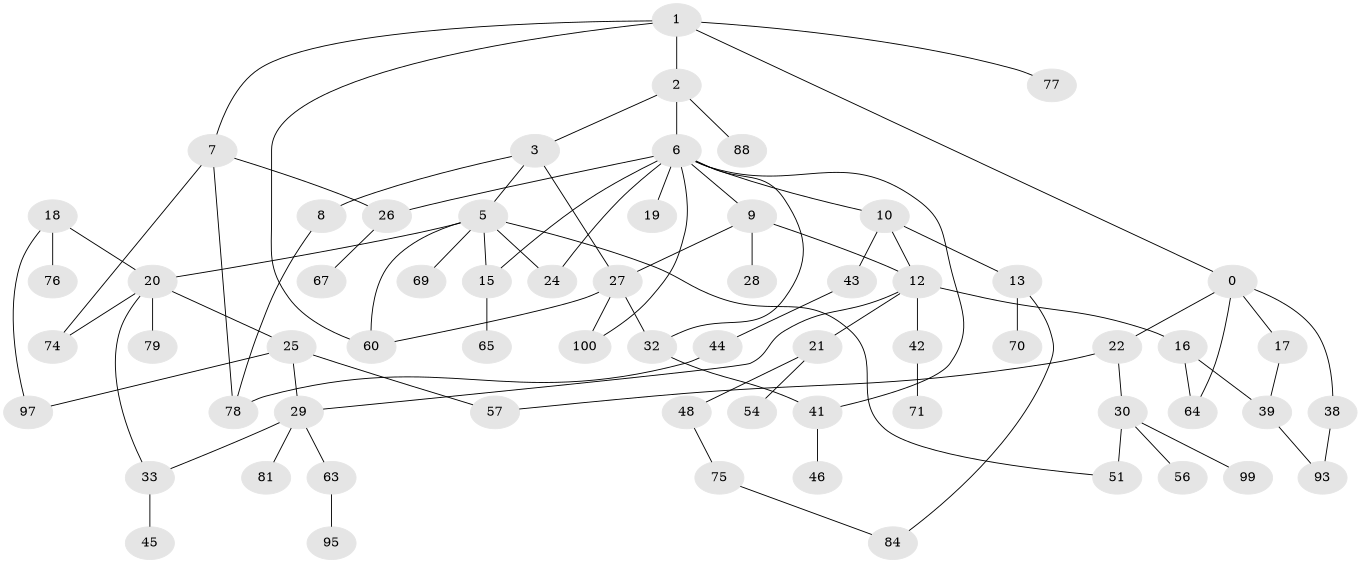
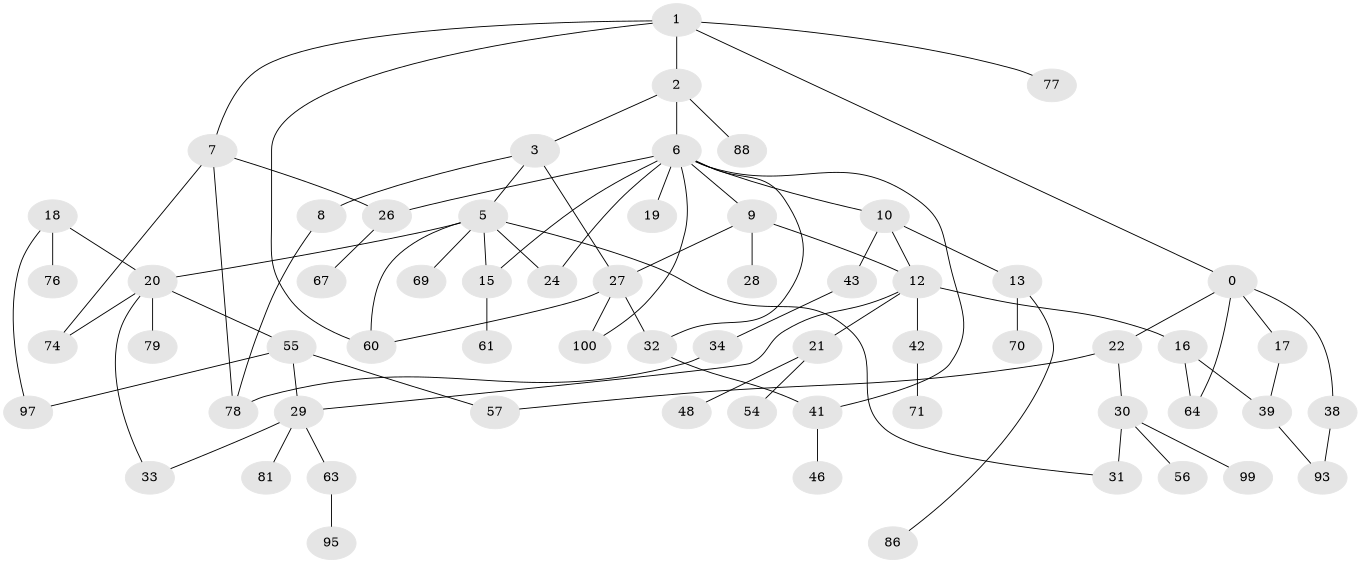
node "25": label "25" -> "55"
node "65": label "65" -> "61"
node "44": label "44" -> "34"
node "75": removed
node "51": label "51" -> "31"
node "45": removed
node "84": label "84" -> "86"
